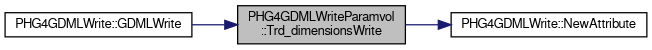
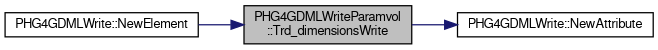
node "PHG4GDMLWrite::GDMLWrite": label "PHG4GDMLWrite::GDMLWrite" -> "PHG4GDMLWrite::NewElement"
